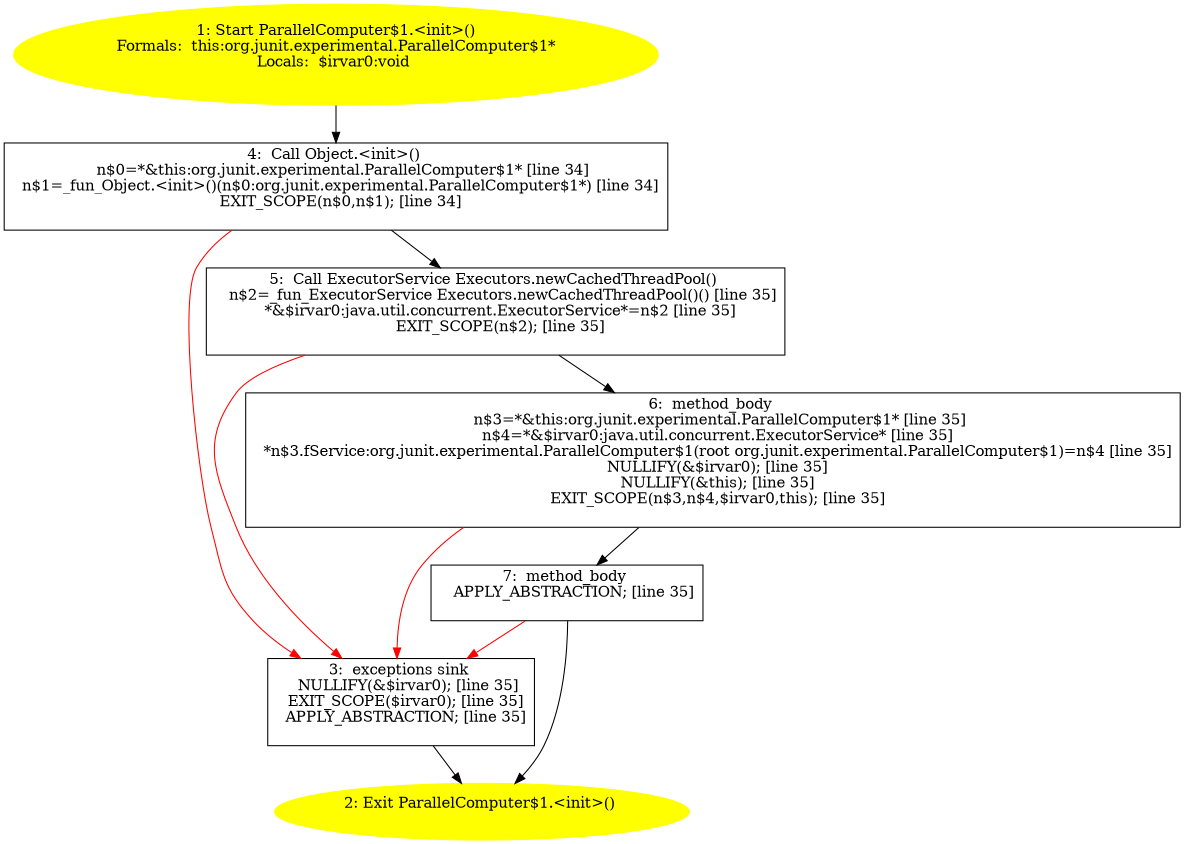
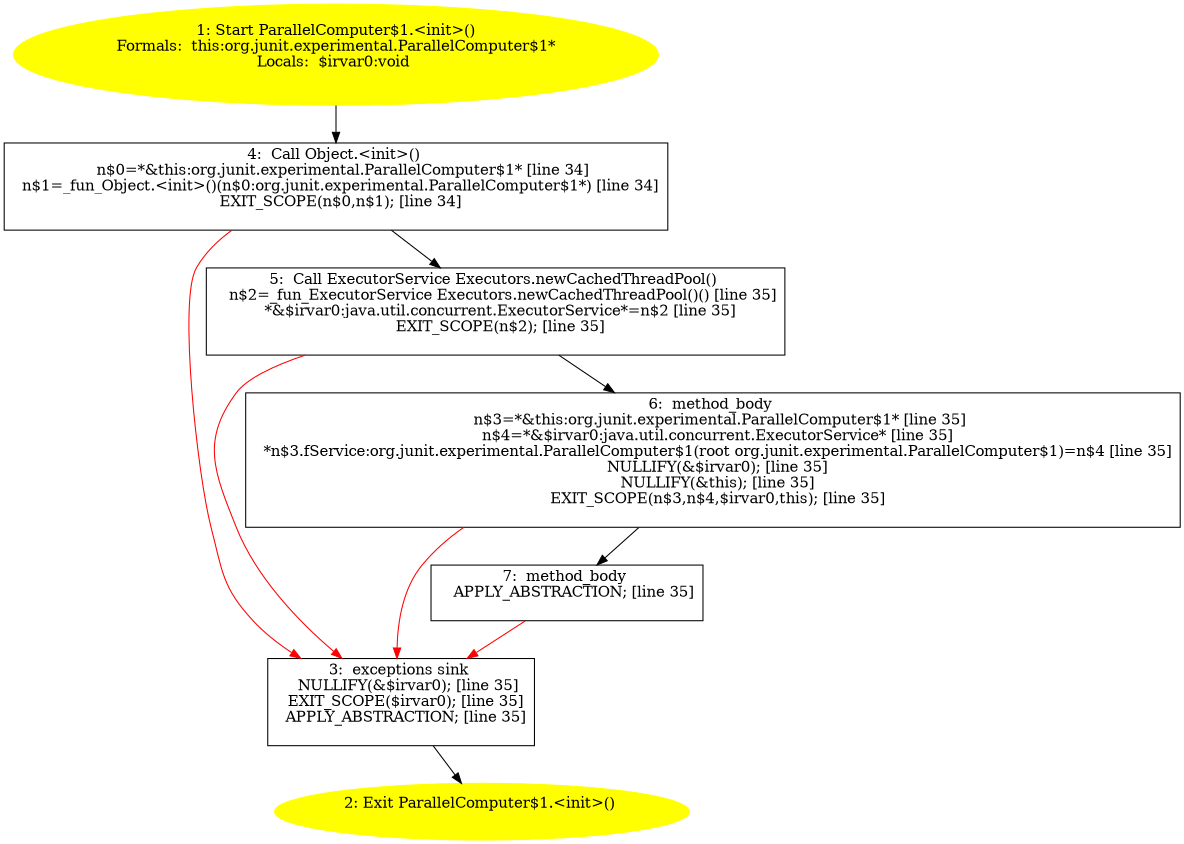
edge "7:  method_body APPLY_ABSTRACTION; [line 35]" -> "2: Exit ParallelComputer$1.<init>()": removed
